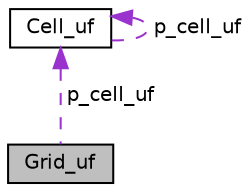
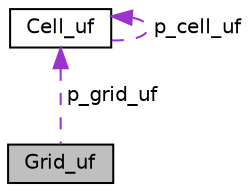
edge "Grid_uf" -> "Cell_uf": label " p_cell_uf" -> " p_grid_uf"
